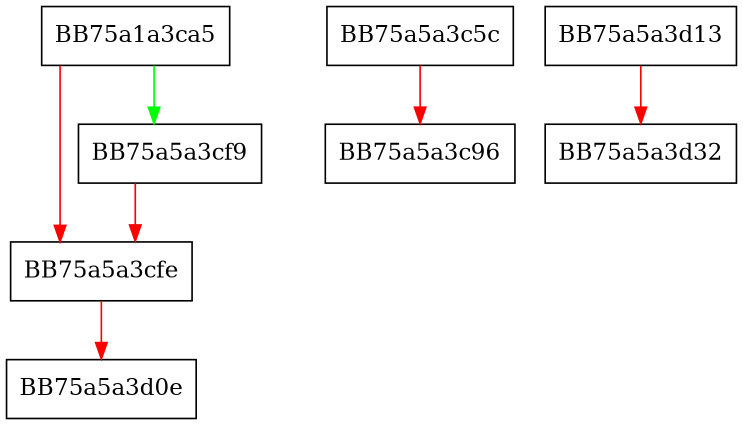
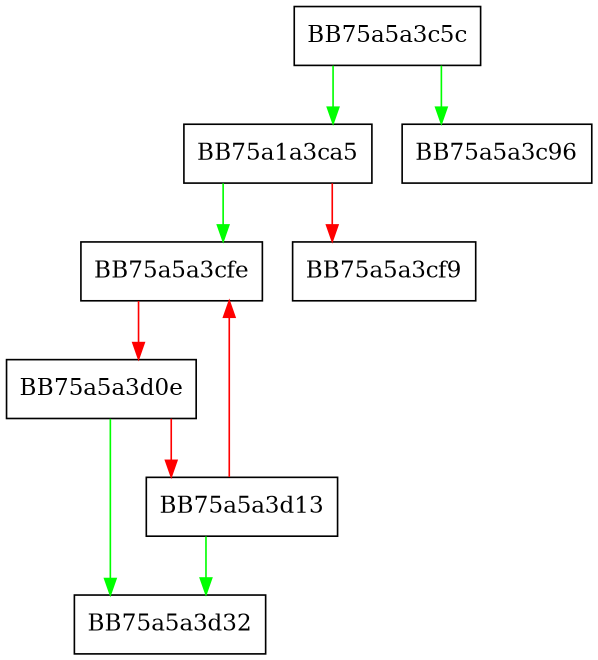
edge "BB75a1a3ca5" -> "BB75a5a3cf9": color green -> red
edge "BB75a5a3c5c" -> "BB75a1a3ca5": added
edge "BB75a5a3c5c" -> "BB75a5a3c96": color red -> green
edge "BB75a5a3d13" -> "BB75a5a3d32": color red -> green
edge "BB75a1a3ca5" -> "BB75a5a3cfe": color red -> green
edge "BB75a5a3cf9" -> "BB75a5a3cfe": now "BB75a5a3d13" -> "BB75a5a3cfe"
edge "BB75a5a3d0e" -> "BB75a5a3d13": added
edge "BB75a5a3d0e" -> "BB75a5a3d32": added
